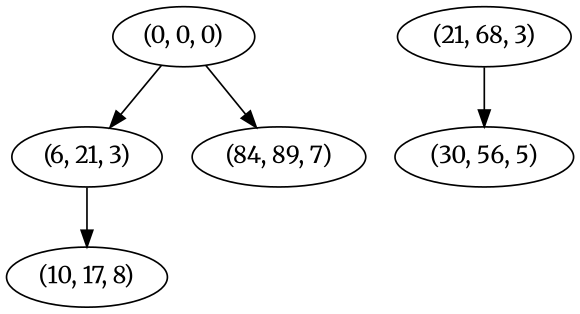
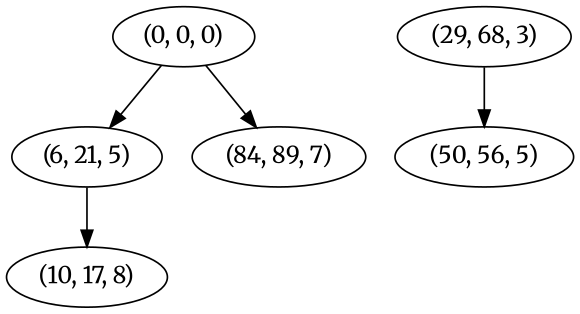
node "(21, 68, 3)": label "(21, 68, 3)" -> "(29, 68, 3)"
node "(6, 21, 3)": label "(6, 21, 3)" -> "(6, 21, 5)"
node "(30, 56, 5)": label "(30, 56, 5)" -> "(50, 56, 5)"
